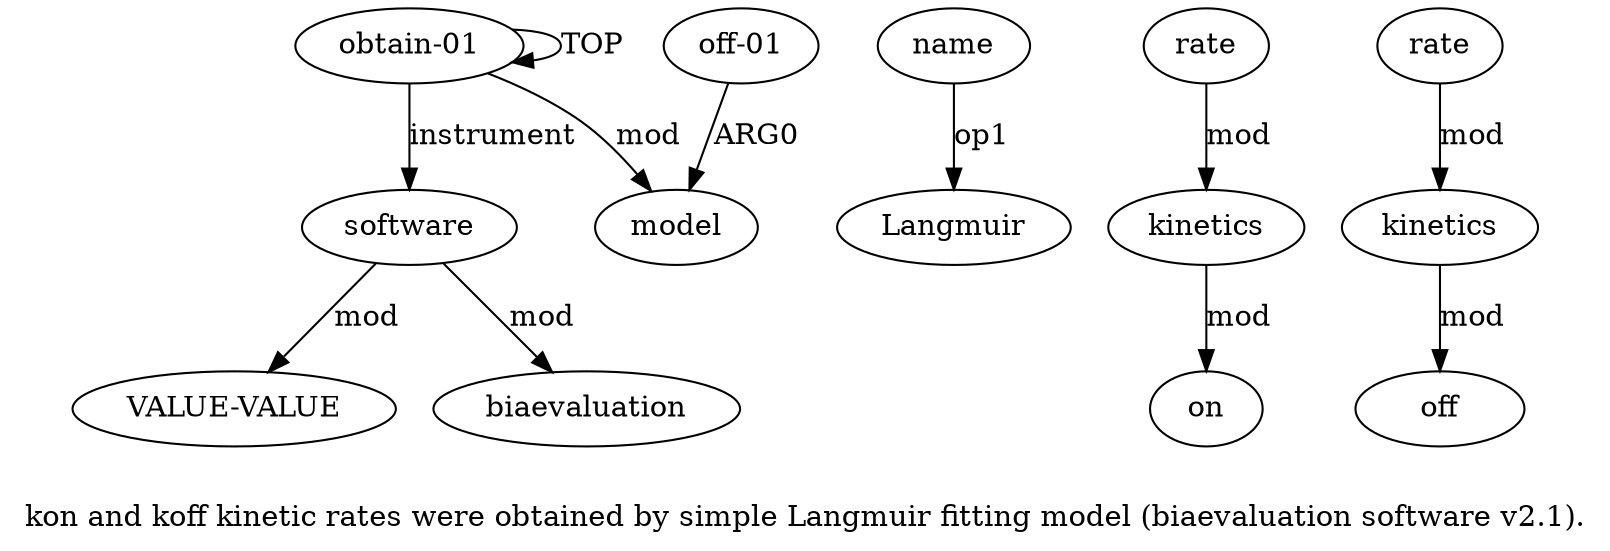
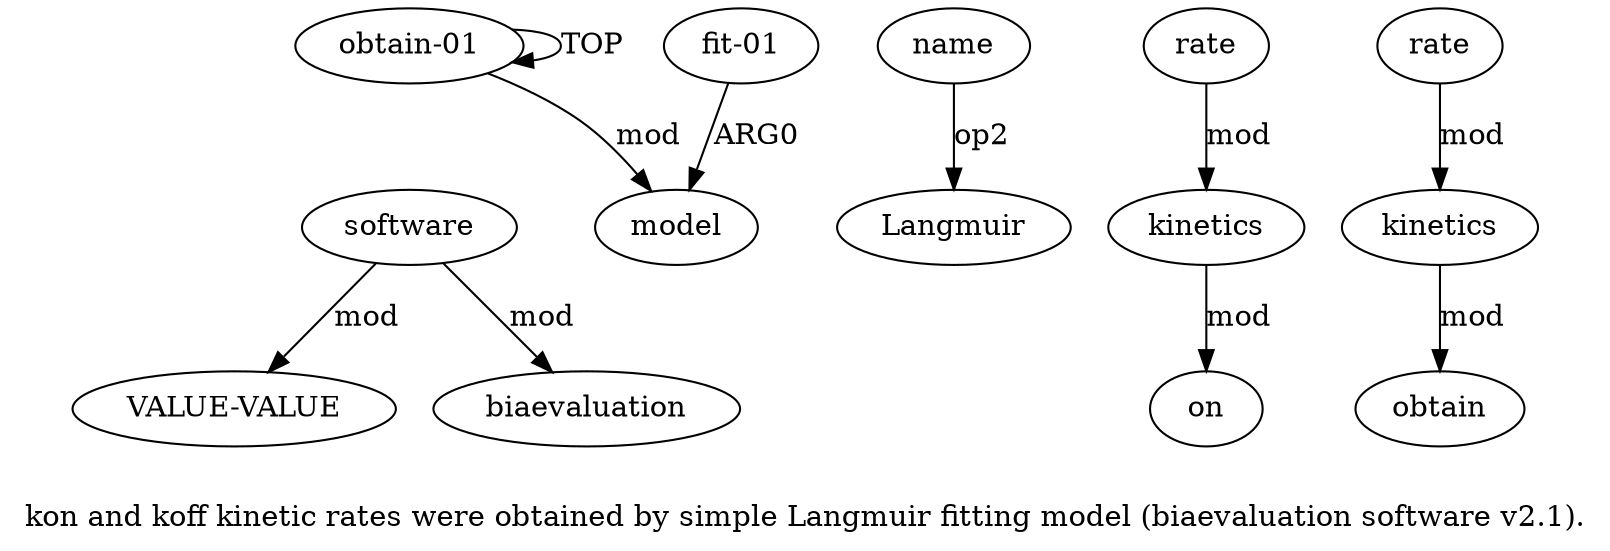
node "off-01": label "off-01" -> "fit-01"
edge "obtain-01" -> "software": removed, label "instrument"
edge "name" -> "Langmuir": label "op1" -> "op2"
node "off": label "off" -> "obtain"
